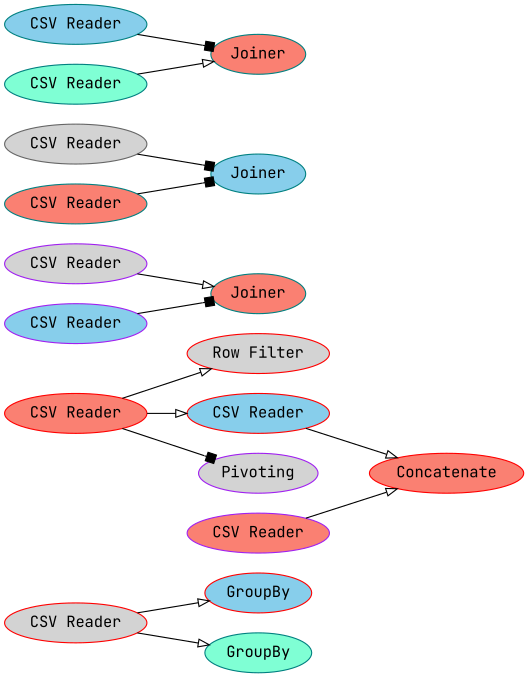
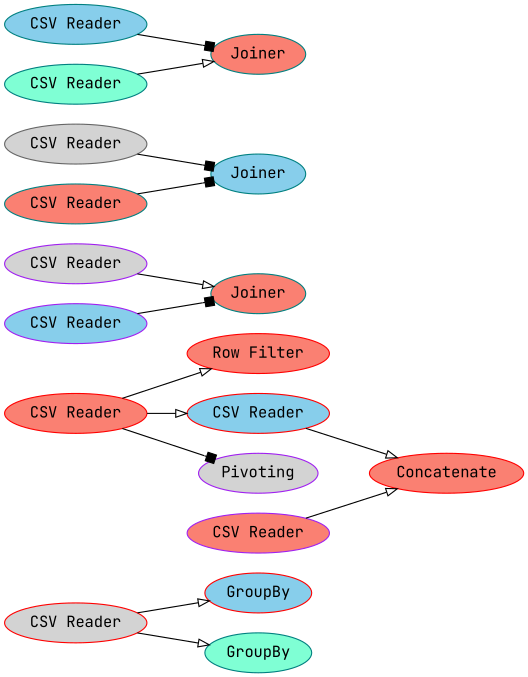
node "Row Filter": fillcolor lightgrey -> salmon
